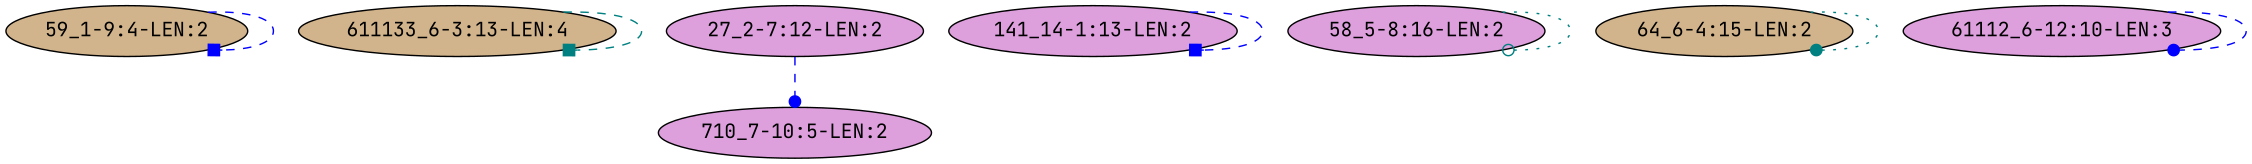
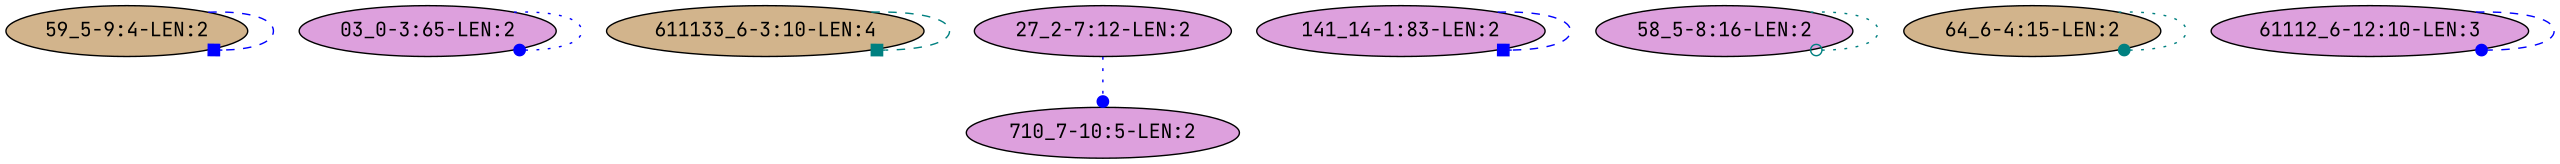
node "59_1-9:4-LEN:2": label "59_1-9:4-LEN:2" -> "59_5-9:4-LEN:2"
node "03_0-3:65-LEN:2": added
node "611133_6-3:13-LEN:4": label "611133_6-3:13-LEN:4" -> "611133_6-3:10-LEN:4"
node "141_14-1:13-LEN:2": label "141_14-1:13-LEN:2" -> "141_14-1:83-LEN:2"
edge "27_2-7:12-LEN:2" -> "710_7-10:5-LEN:2": style dashed -> dotted
